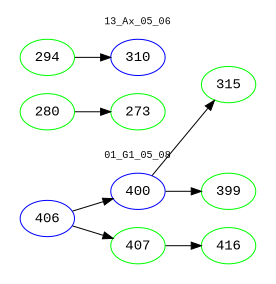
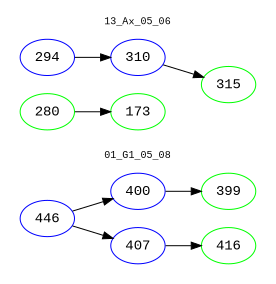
node "294": color green -> blue
node "273": label "273" -> "173"
edge "400" -> "315": now "310" -> "315"
node "406": label "406" -> "446"
node "407": color green -> blue
